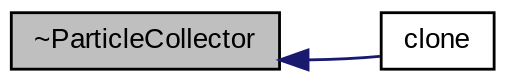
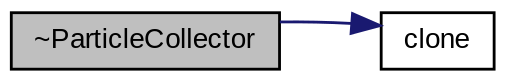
edge "clone" -> "~ParticleCollector": reversed
